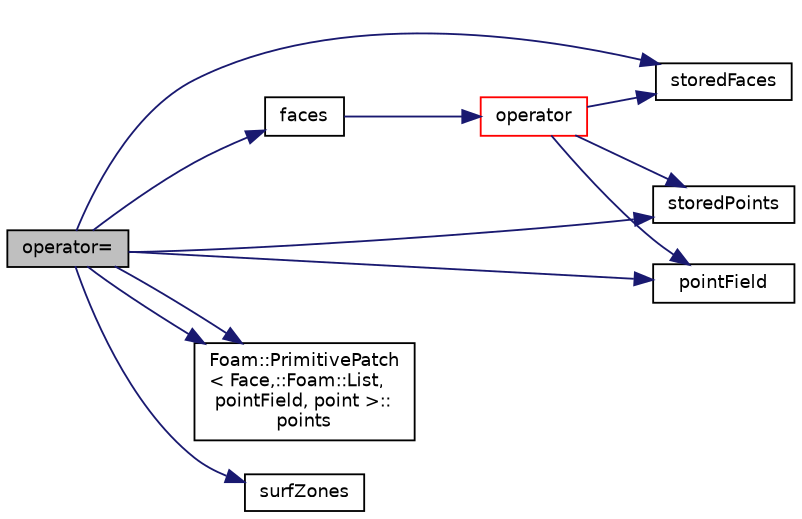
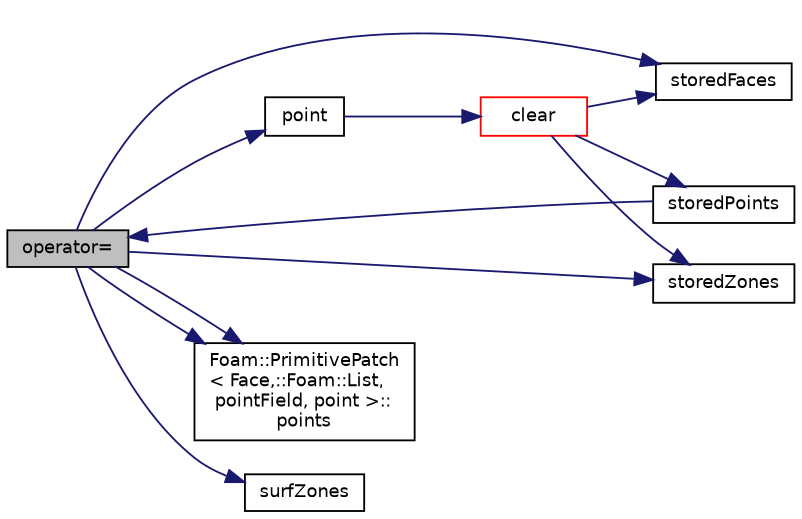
node "faces": label "faces" -> "point"
node "operator": label "operator" -> "clear"
edge "operator=" -> "storedPoints": reversed
node "pointField": label "pointField" -> "storedZones"
